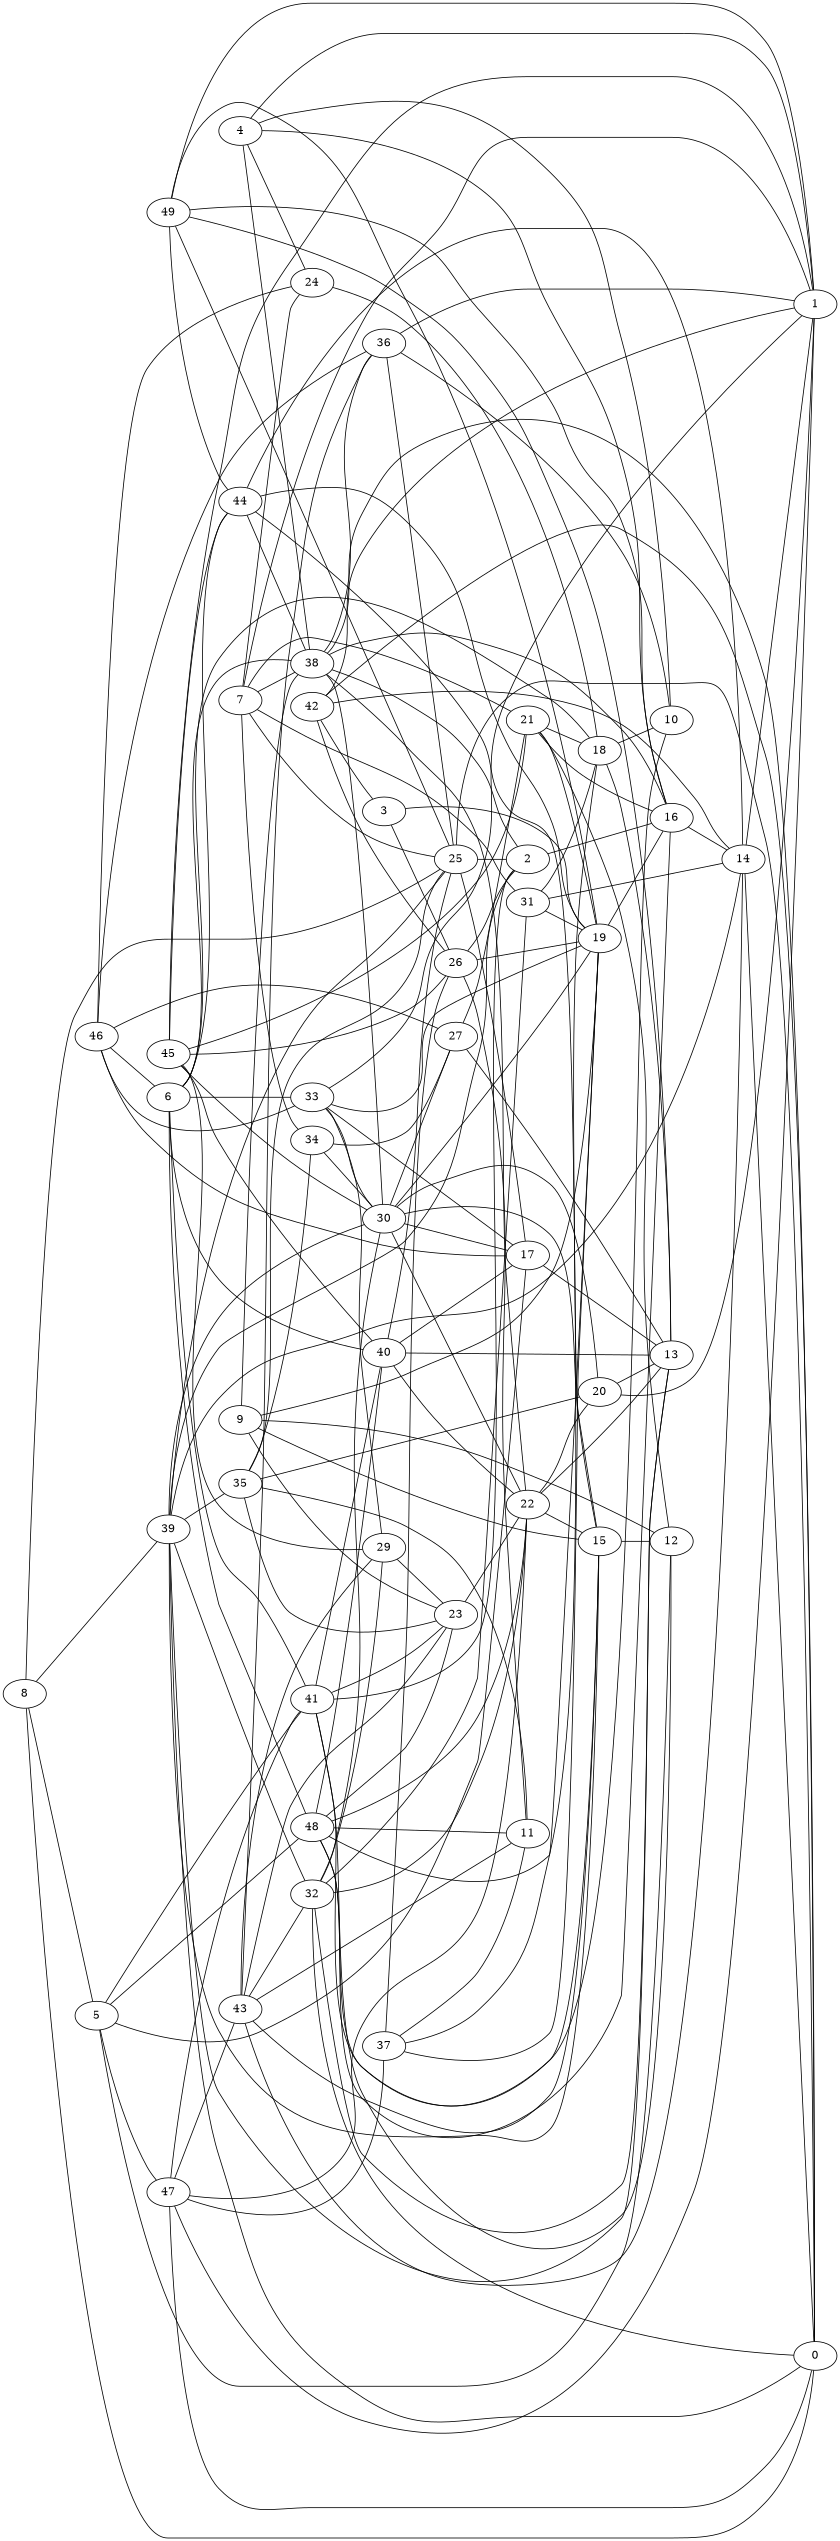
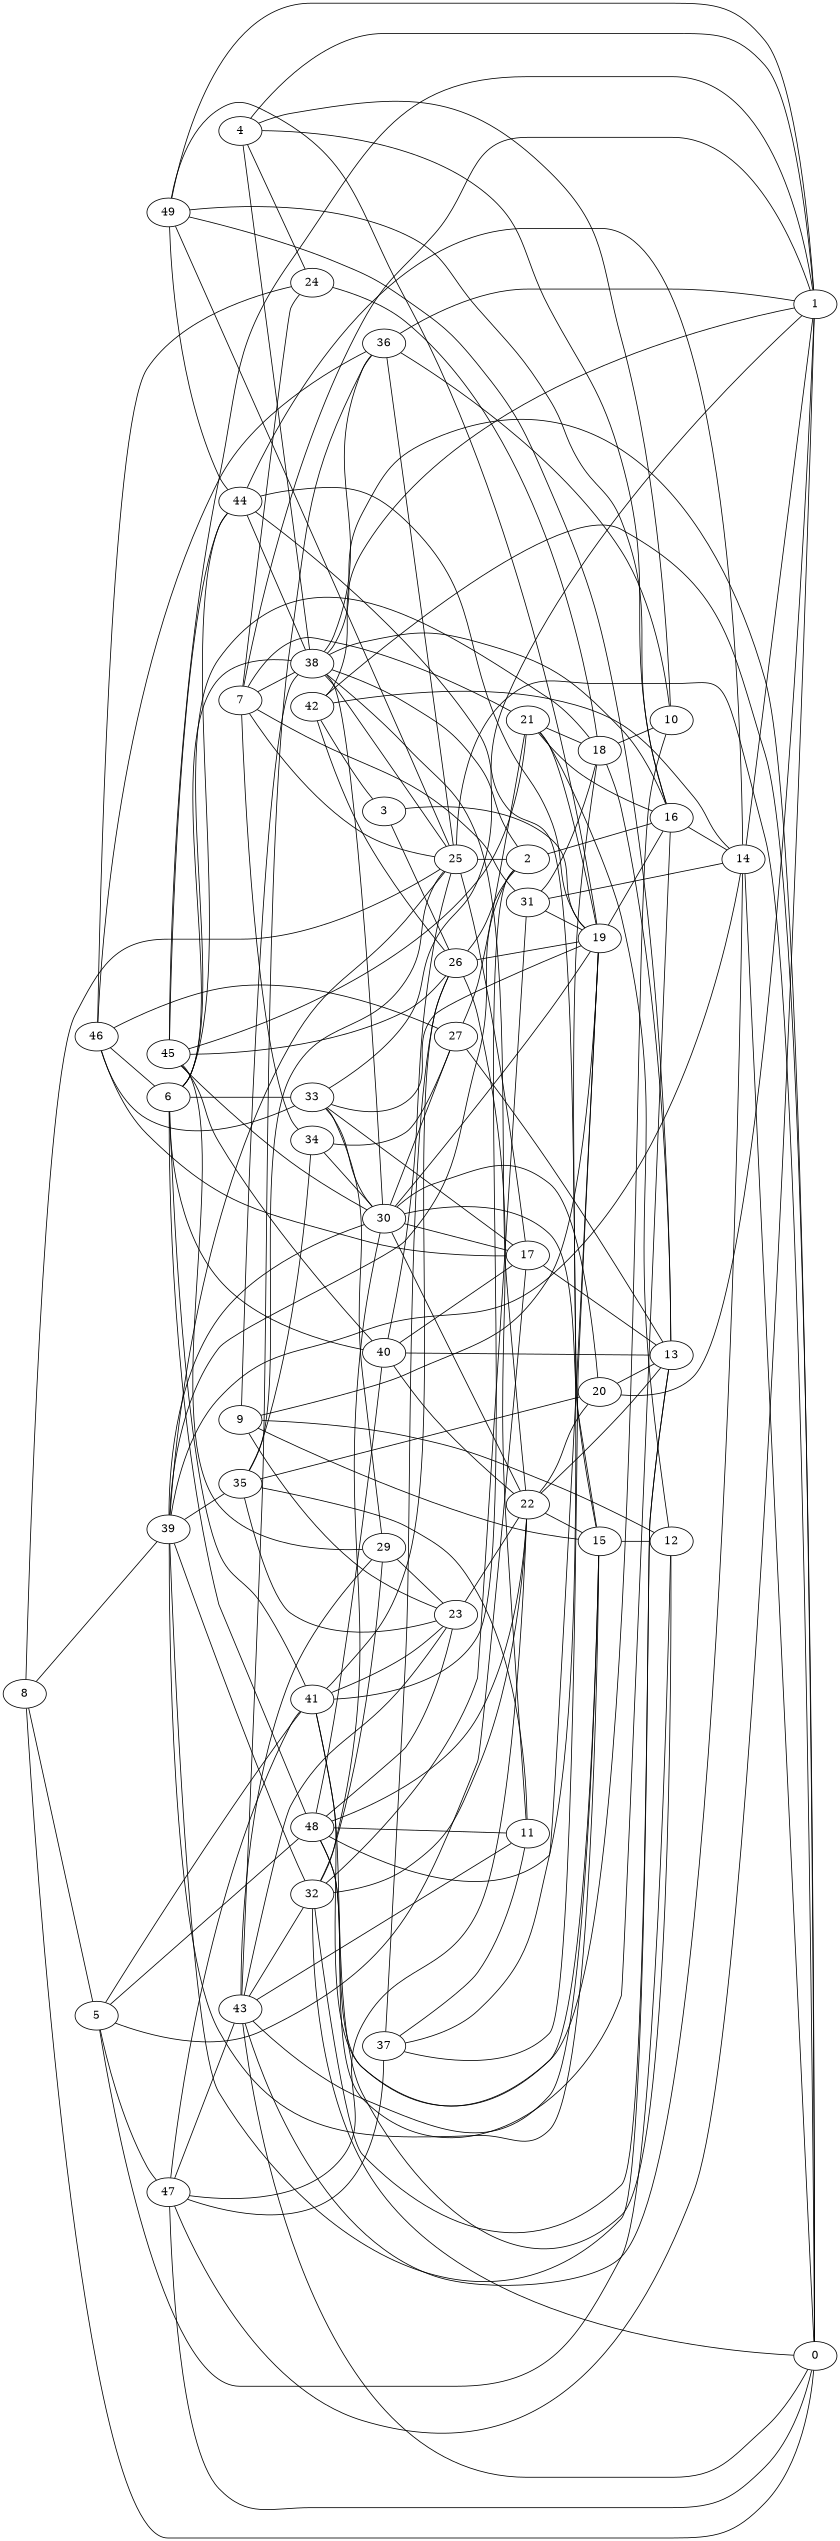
edge "38" -- "25": added
edge "40" -- "41": now "26" -- "41"
edge "39" -- "0": now "43" -- "0"
